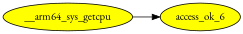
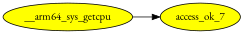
node "access_ok_6": label "access_ok_6" -> "access_ok_7"
